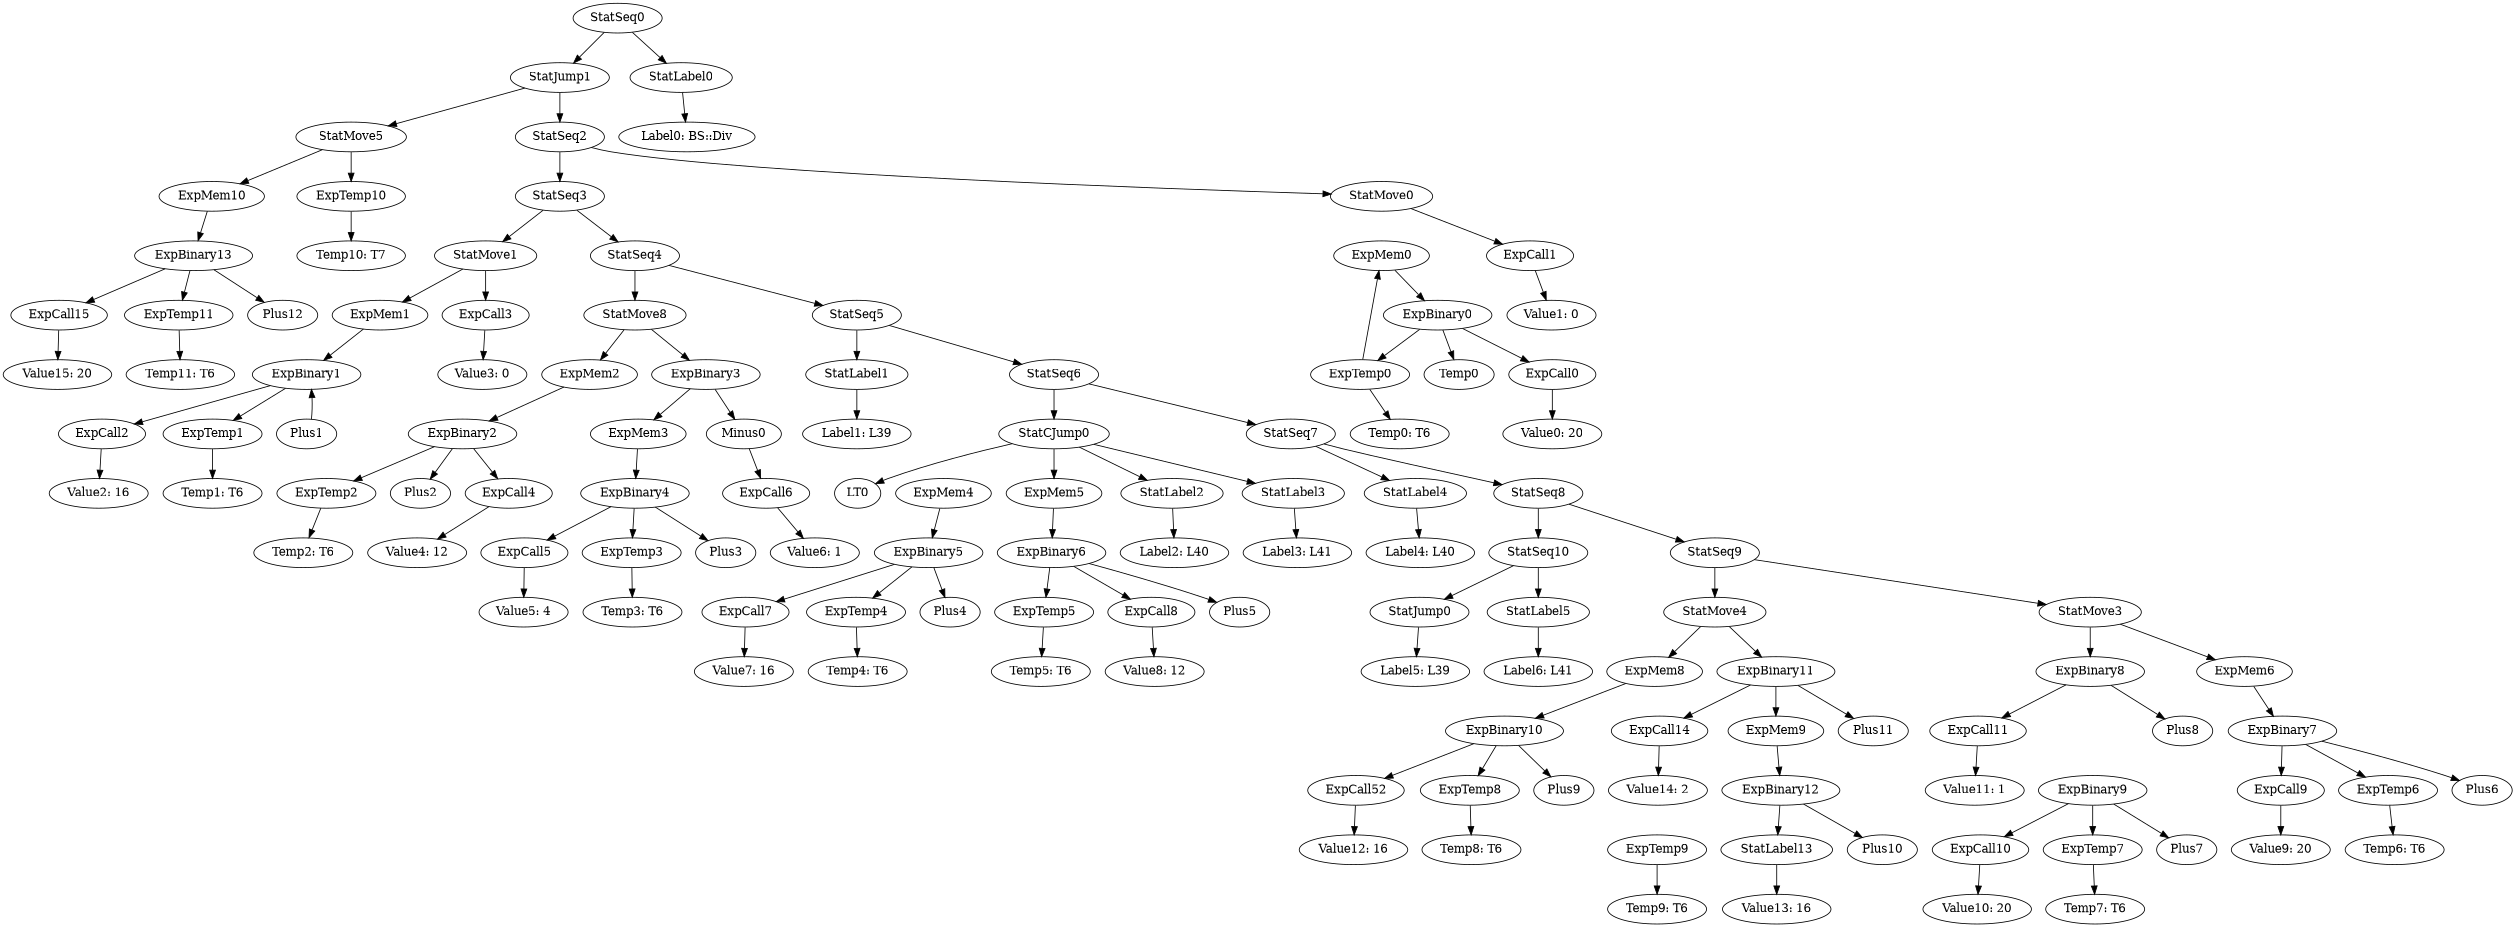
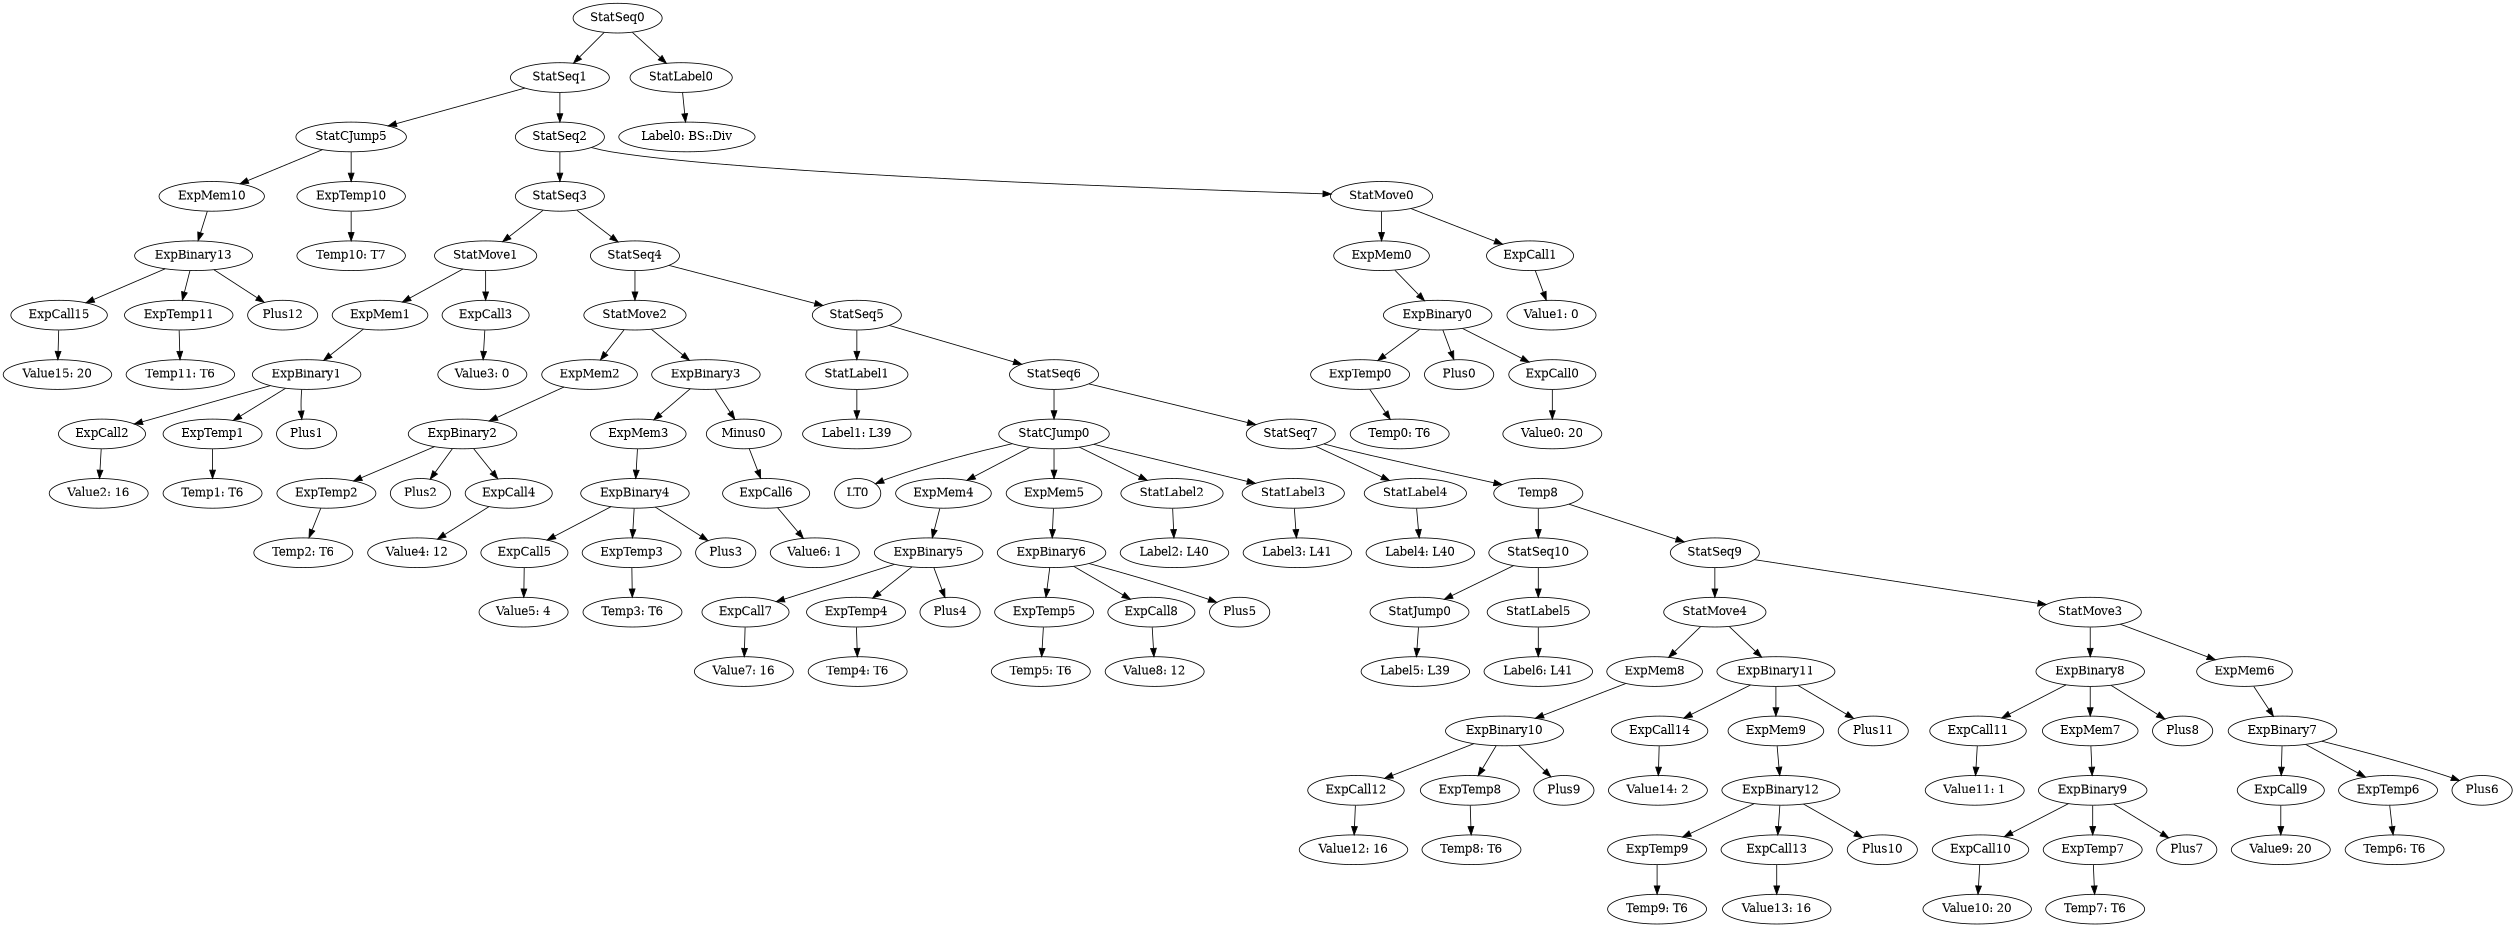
node "StatJump1": label "StatJump1" -> "StatSeq1"
node "StatMove5": label "StatMove5" -> "StatCJump5"
node "StatMove8": label "StatMove8" -> "StatMove2"
edge "ExpTemp0" -> "ExpMem0": now "StatMove0" -> "ExpMem0"
node "Temp0": label "Temp0" -> "Plus0"
edge "Plus1" -> "ExpBinary1": reversed
edge "StatCJump0" -> "ExpMem4": added
node "StatSeq8": label "StatSeq8" -> "Temp8"
node "ExpMem7": added
node "ExpCall52": label "ExpCall52" -> "ExpCall12"
edge "ExpBinary12" -> "ExpTemp9": added
node "StatLabel13": label "StatLabel13" -> "ExpCall13"
